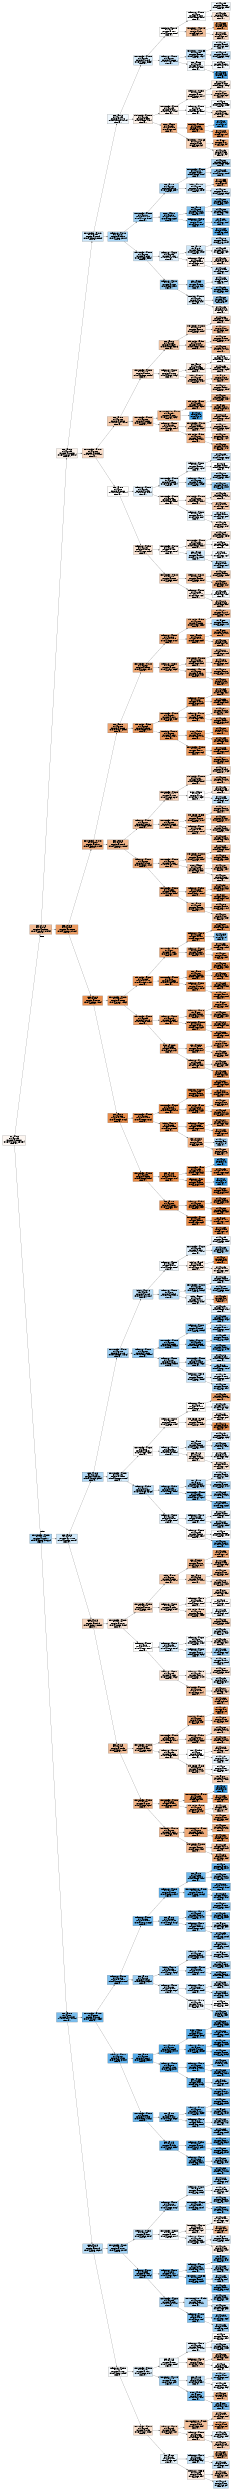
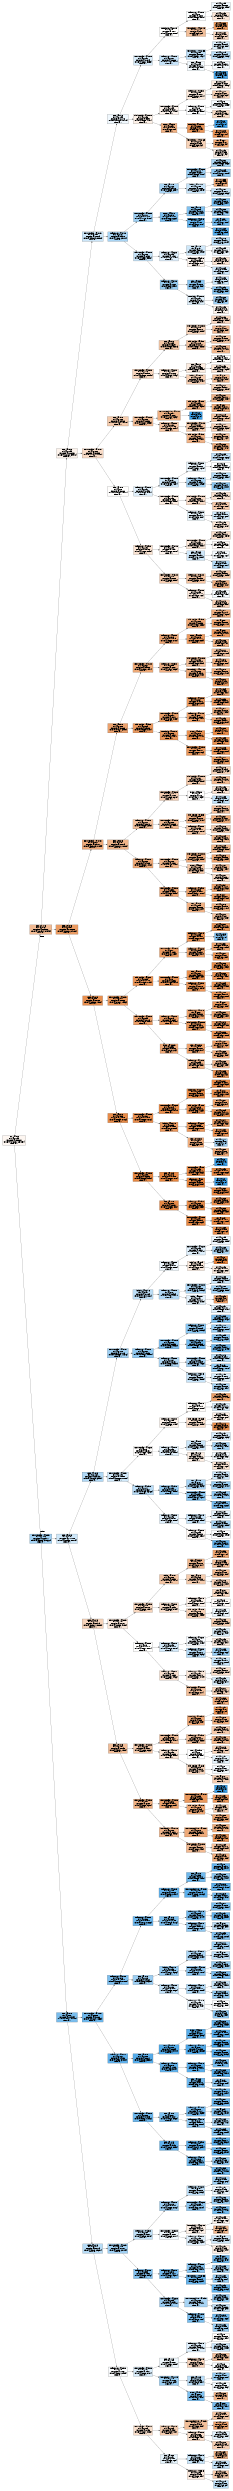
node "gini = 0.442 samples = 97 value = [32, 65] gamma = Y": label "gini = 0.442 samples = 97 value = [32, 65] gamma = Y" -> "gini = 0.442 samples = 97 value = [32, 65] class = Y"
node "gini = 0.32 samples = 3853 value = [3083, 770] class = N": fillcolor #9fcff2 -> #eba06a
